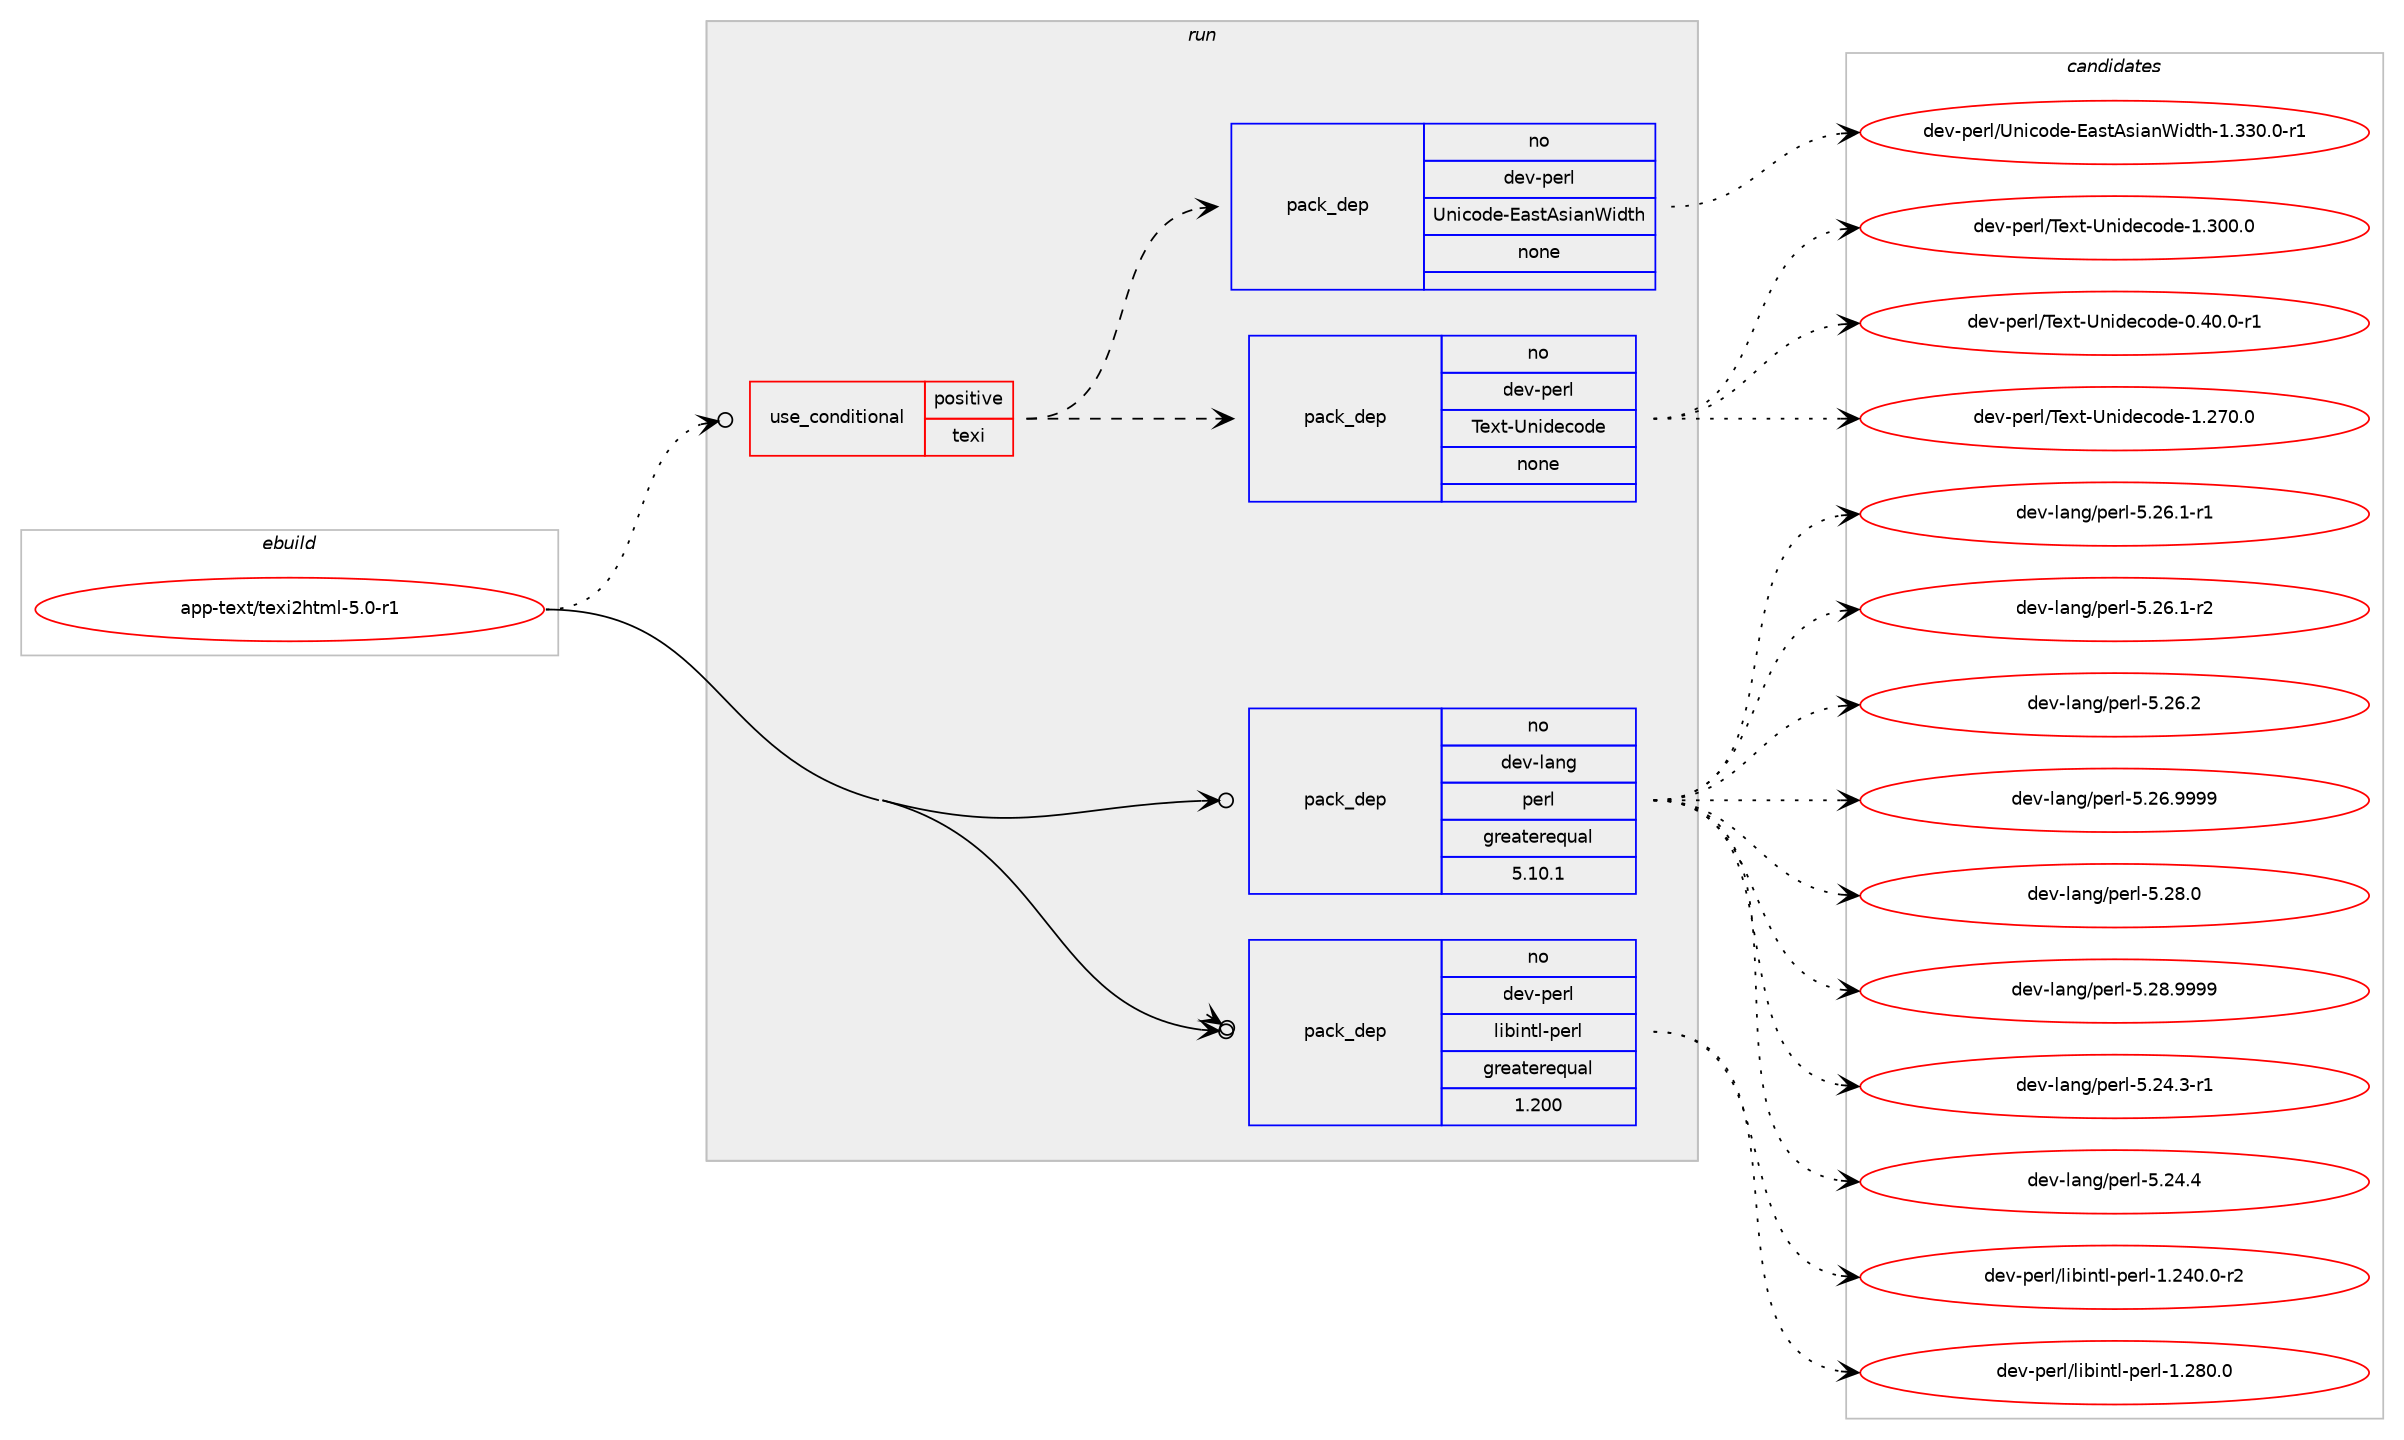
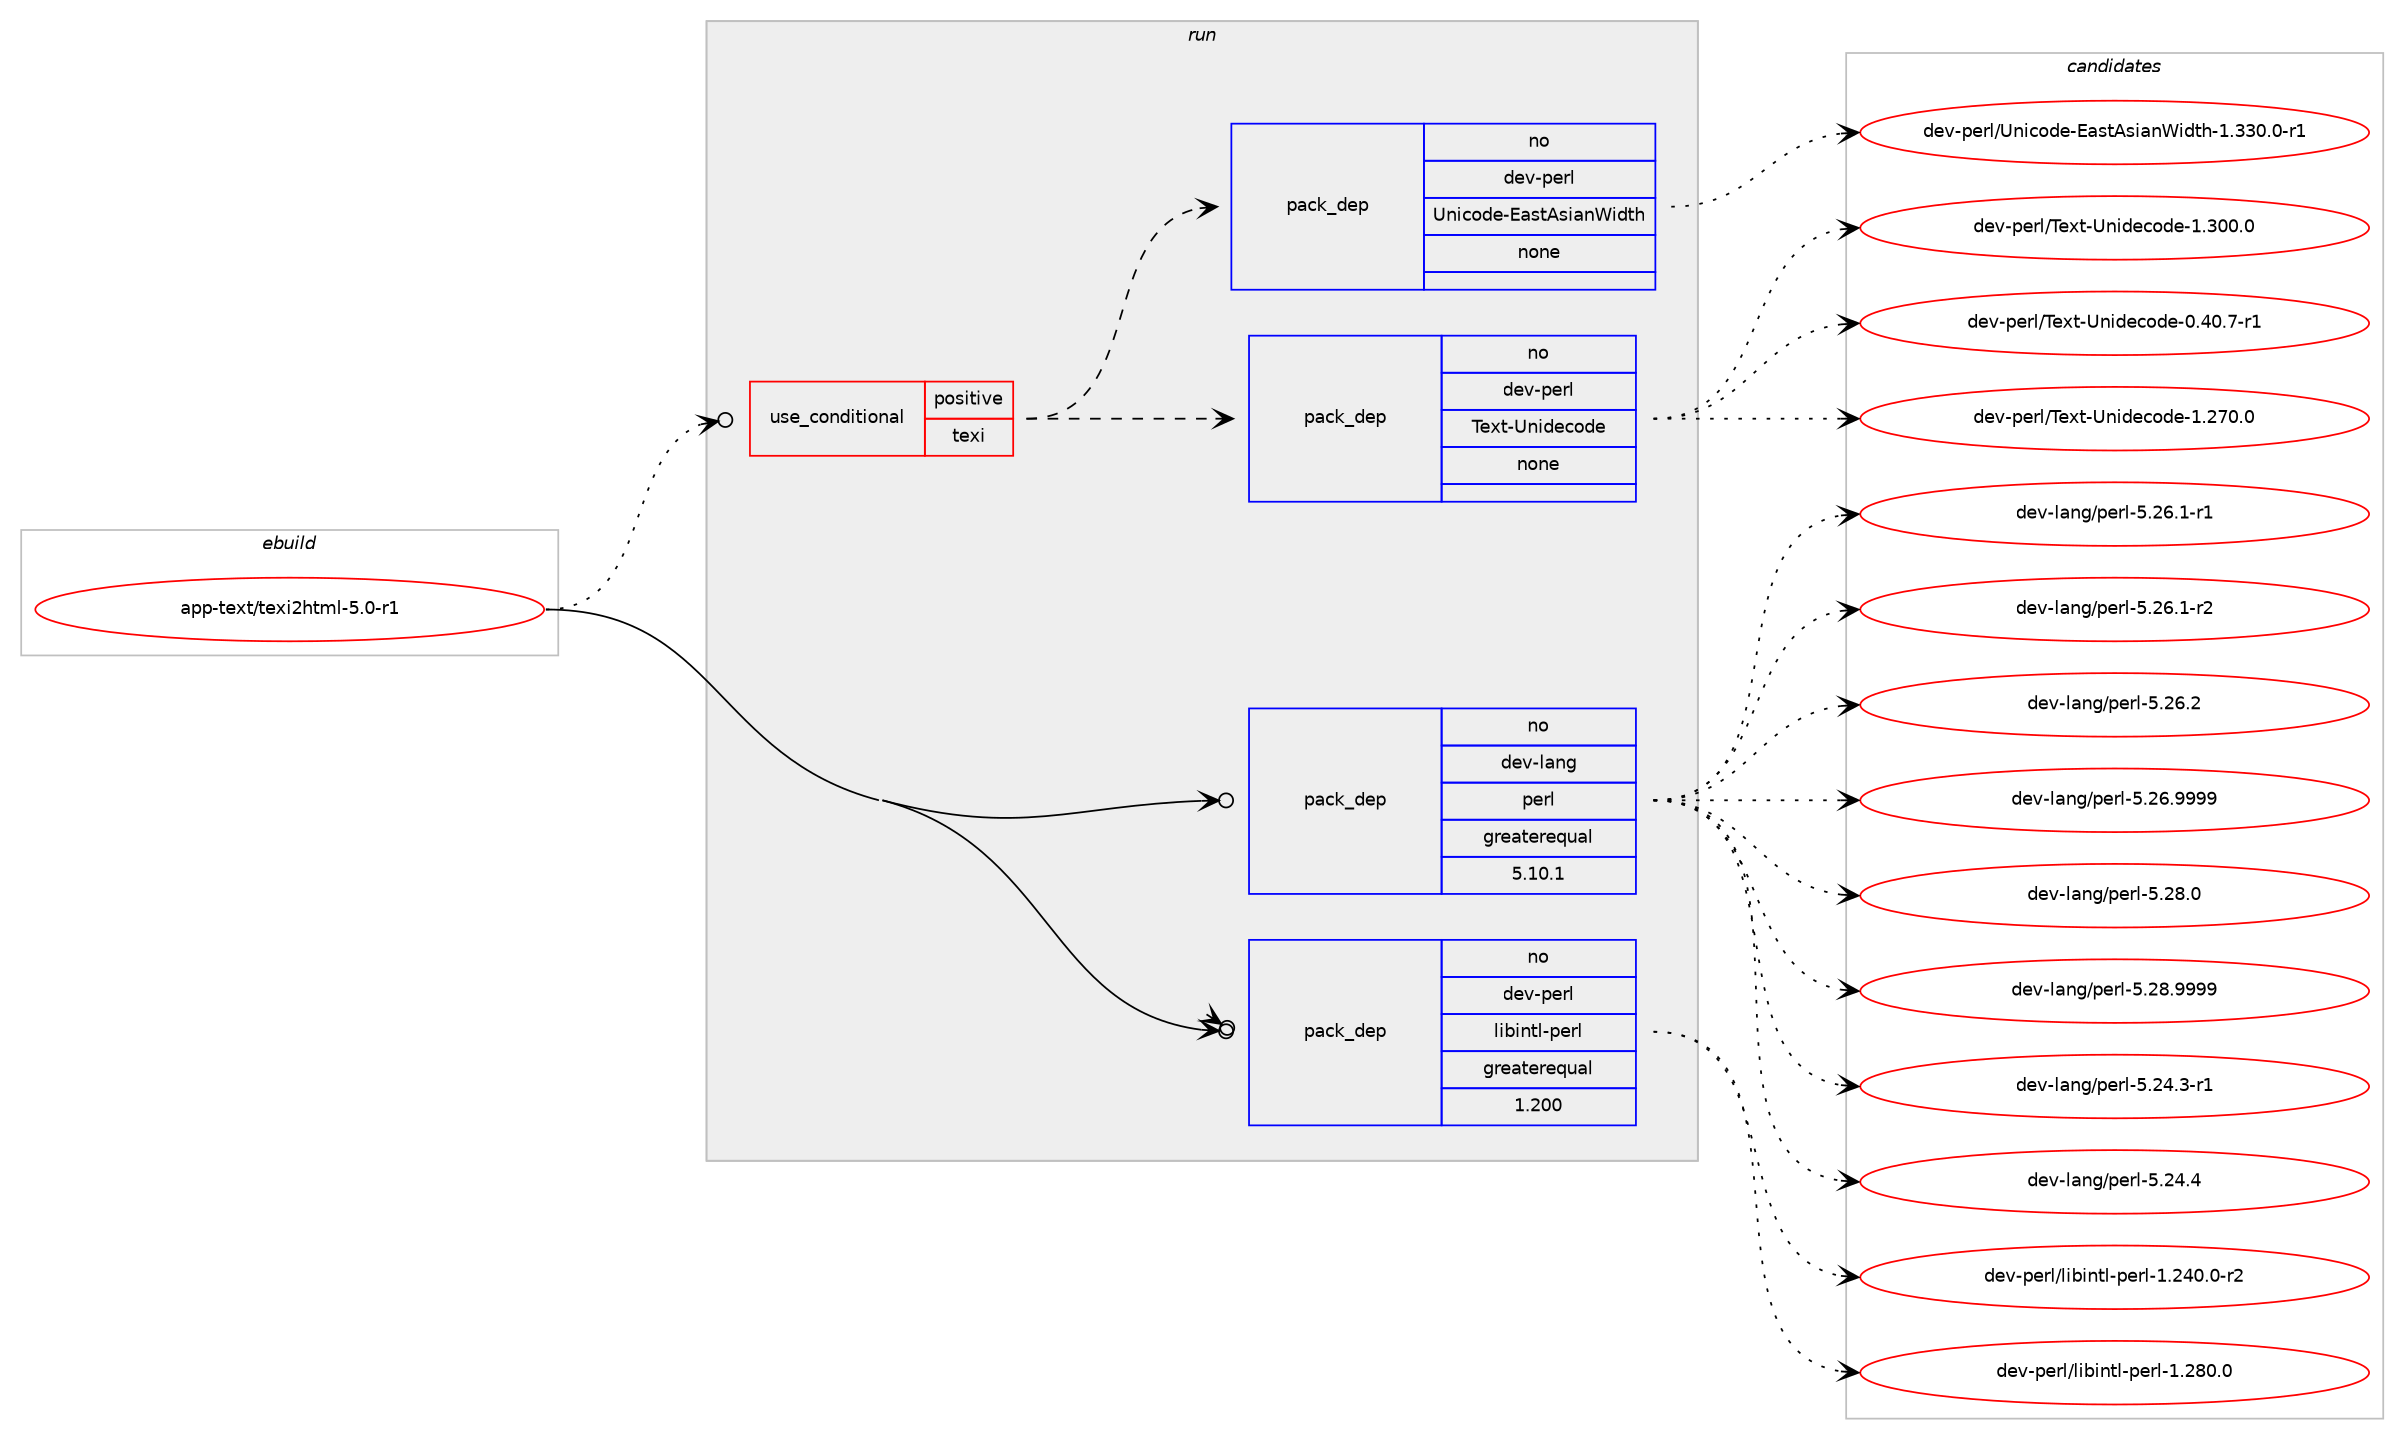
node "dev-perl/Text-Unidecode-0.40.0-r1": label "dev-perl/Text-Unidecode-0.40.0-r1" -> "dev-perl/Text-Unidecode-0.40.7-r1"
